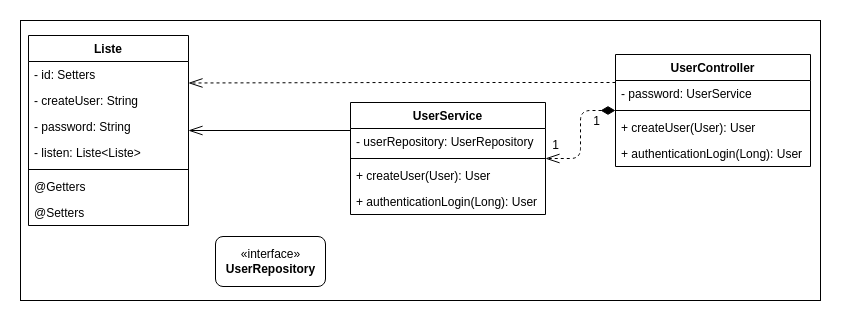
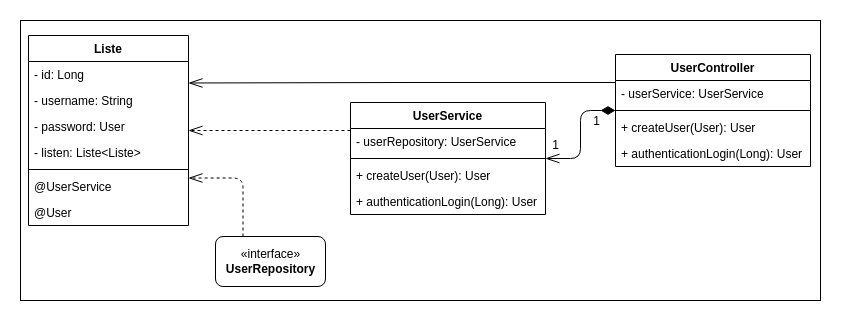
node "- id: Setters": label "- id: Setters" -> "- id: Long"
edge "UserController" -> "Liste": style dashed -> solid
node "- password: UserService": label "- password: UserService" -> "- userService: UserService"
node "- createUser: String": label "- createUser: String" -> "- username: String"
node "- password: String": label "- password: String" -> "- password: User"
edge "UserService" -> "Liste": style solid -> dashed
edge "UserController" -- "UserService": style dashed -> solid
node "- userRepository: UserRepository": label "- userRepository: UserRepository" -> "- userRepository: UserService"
edge "«interface» UserRepository" -> "Liste": added
node "@Getters": label "@Getters" -> "@UserService"
node "@Setters": label "@Setters" -> "@User"
